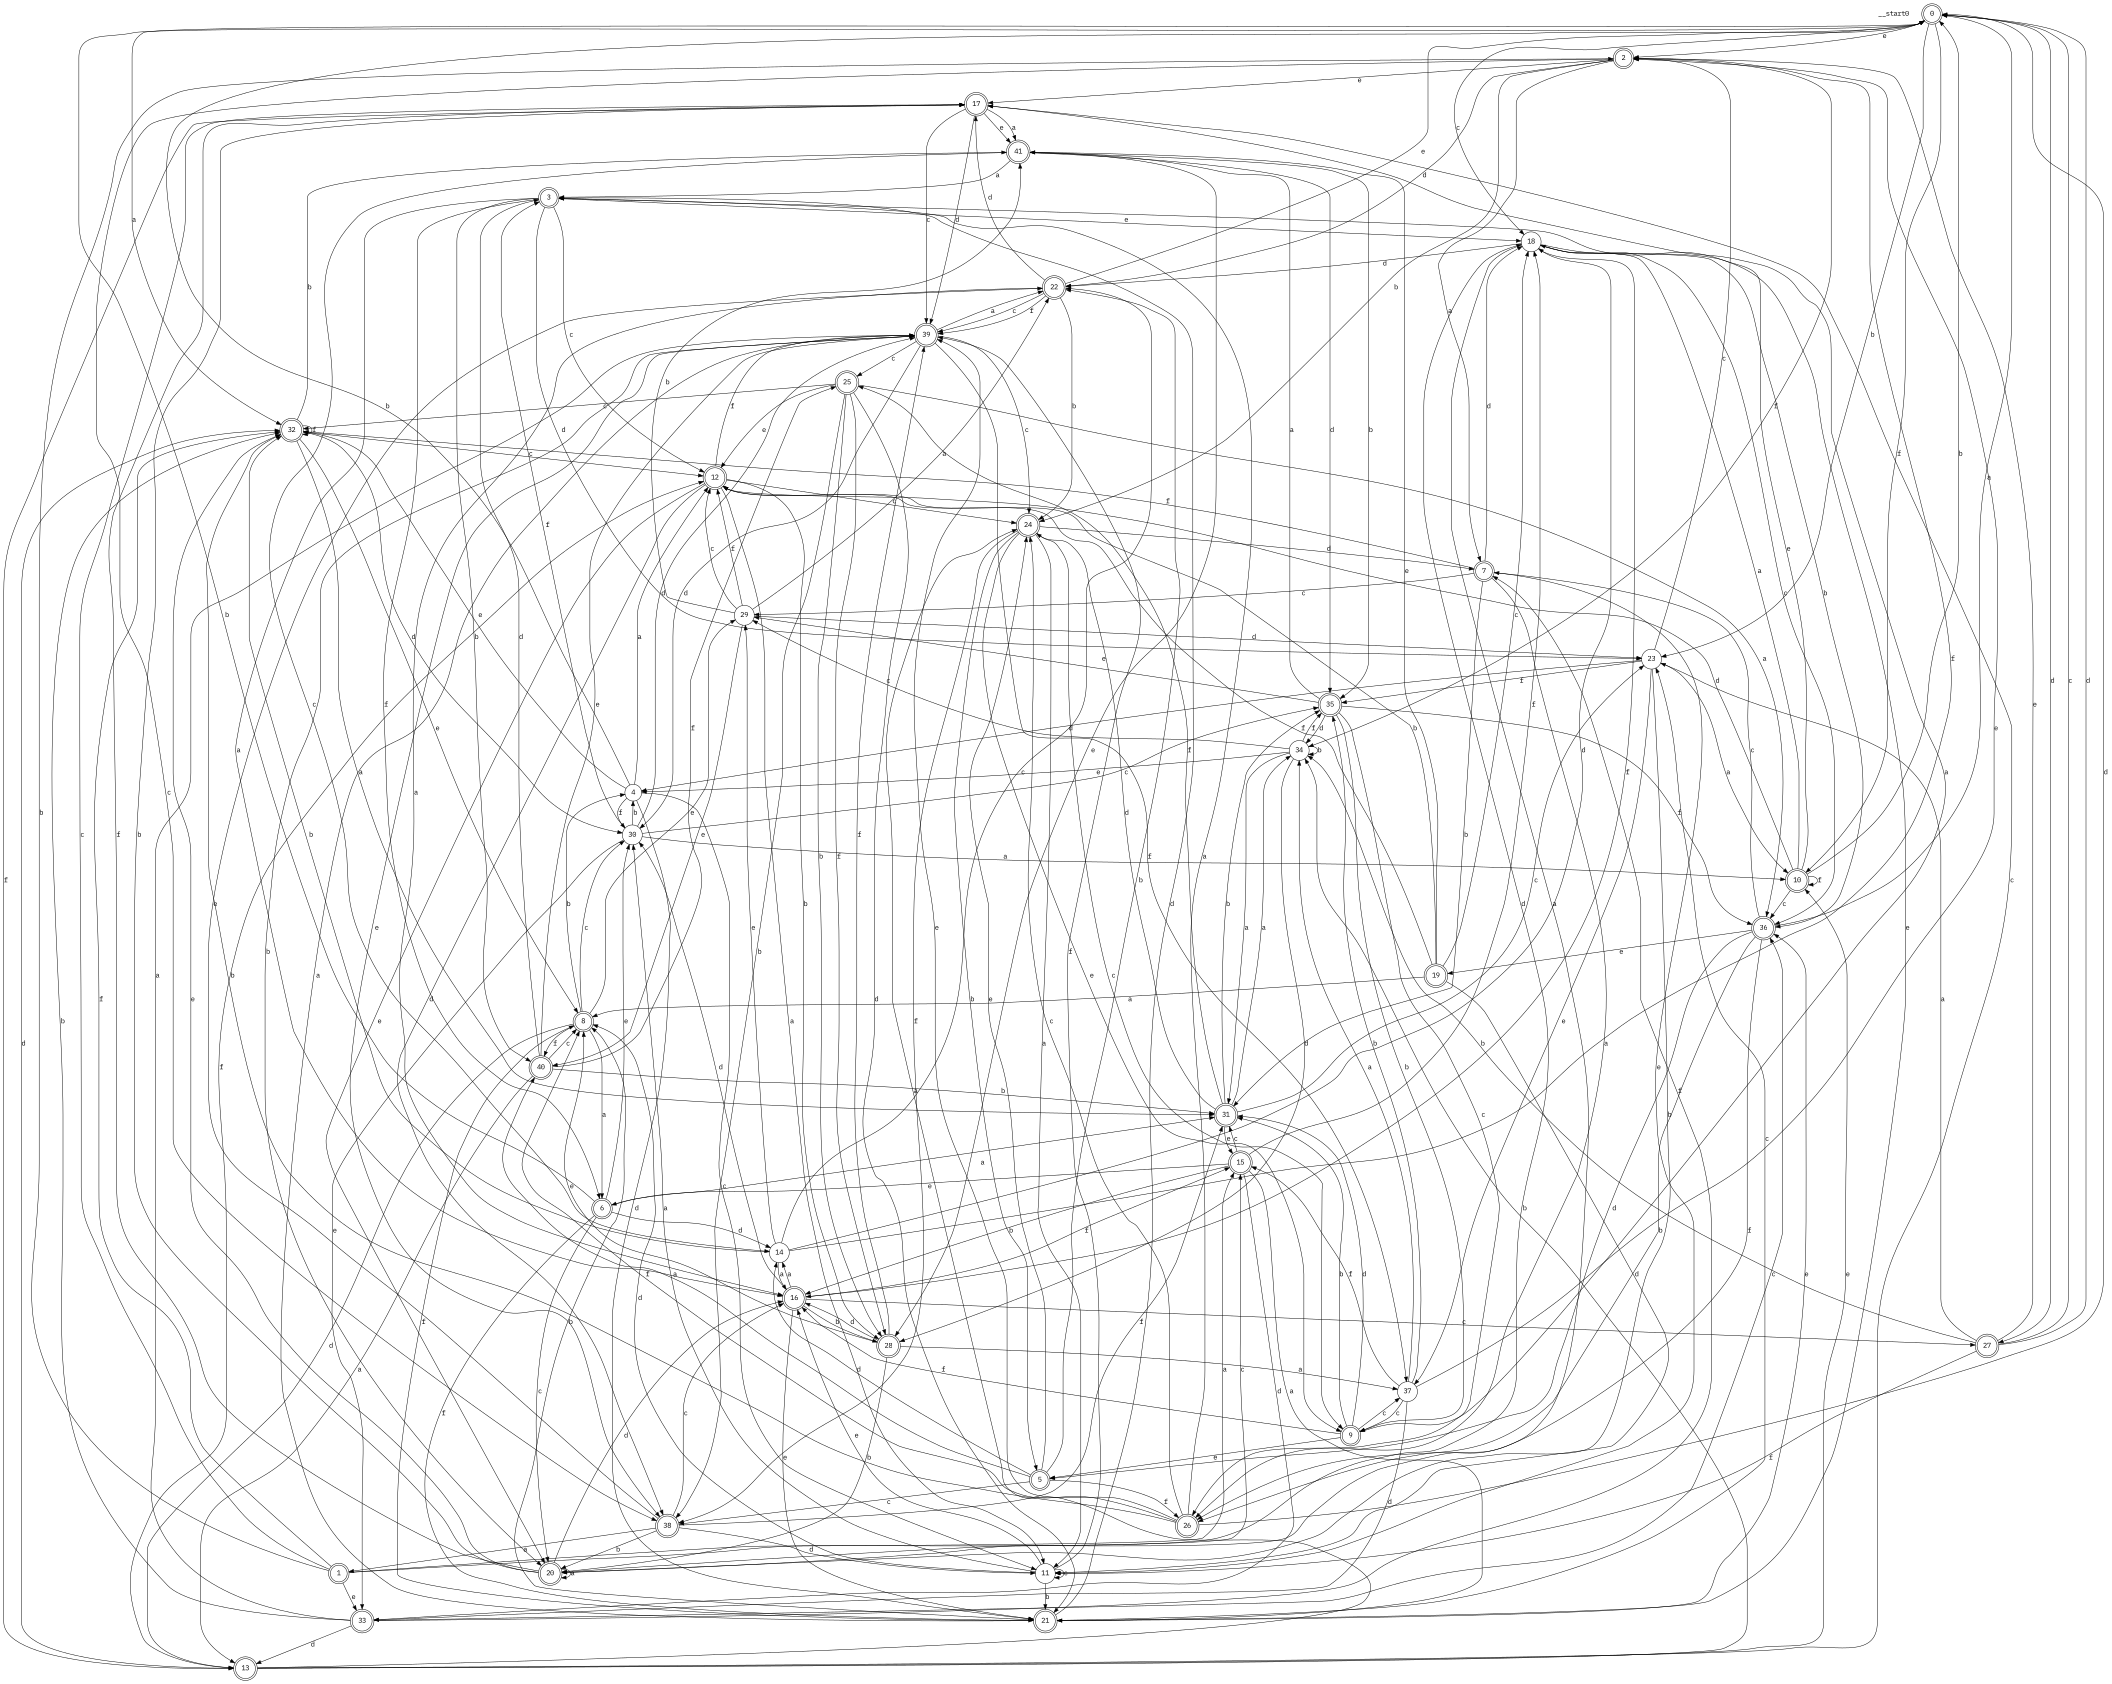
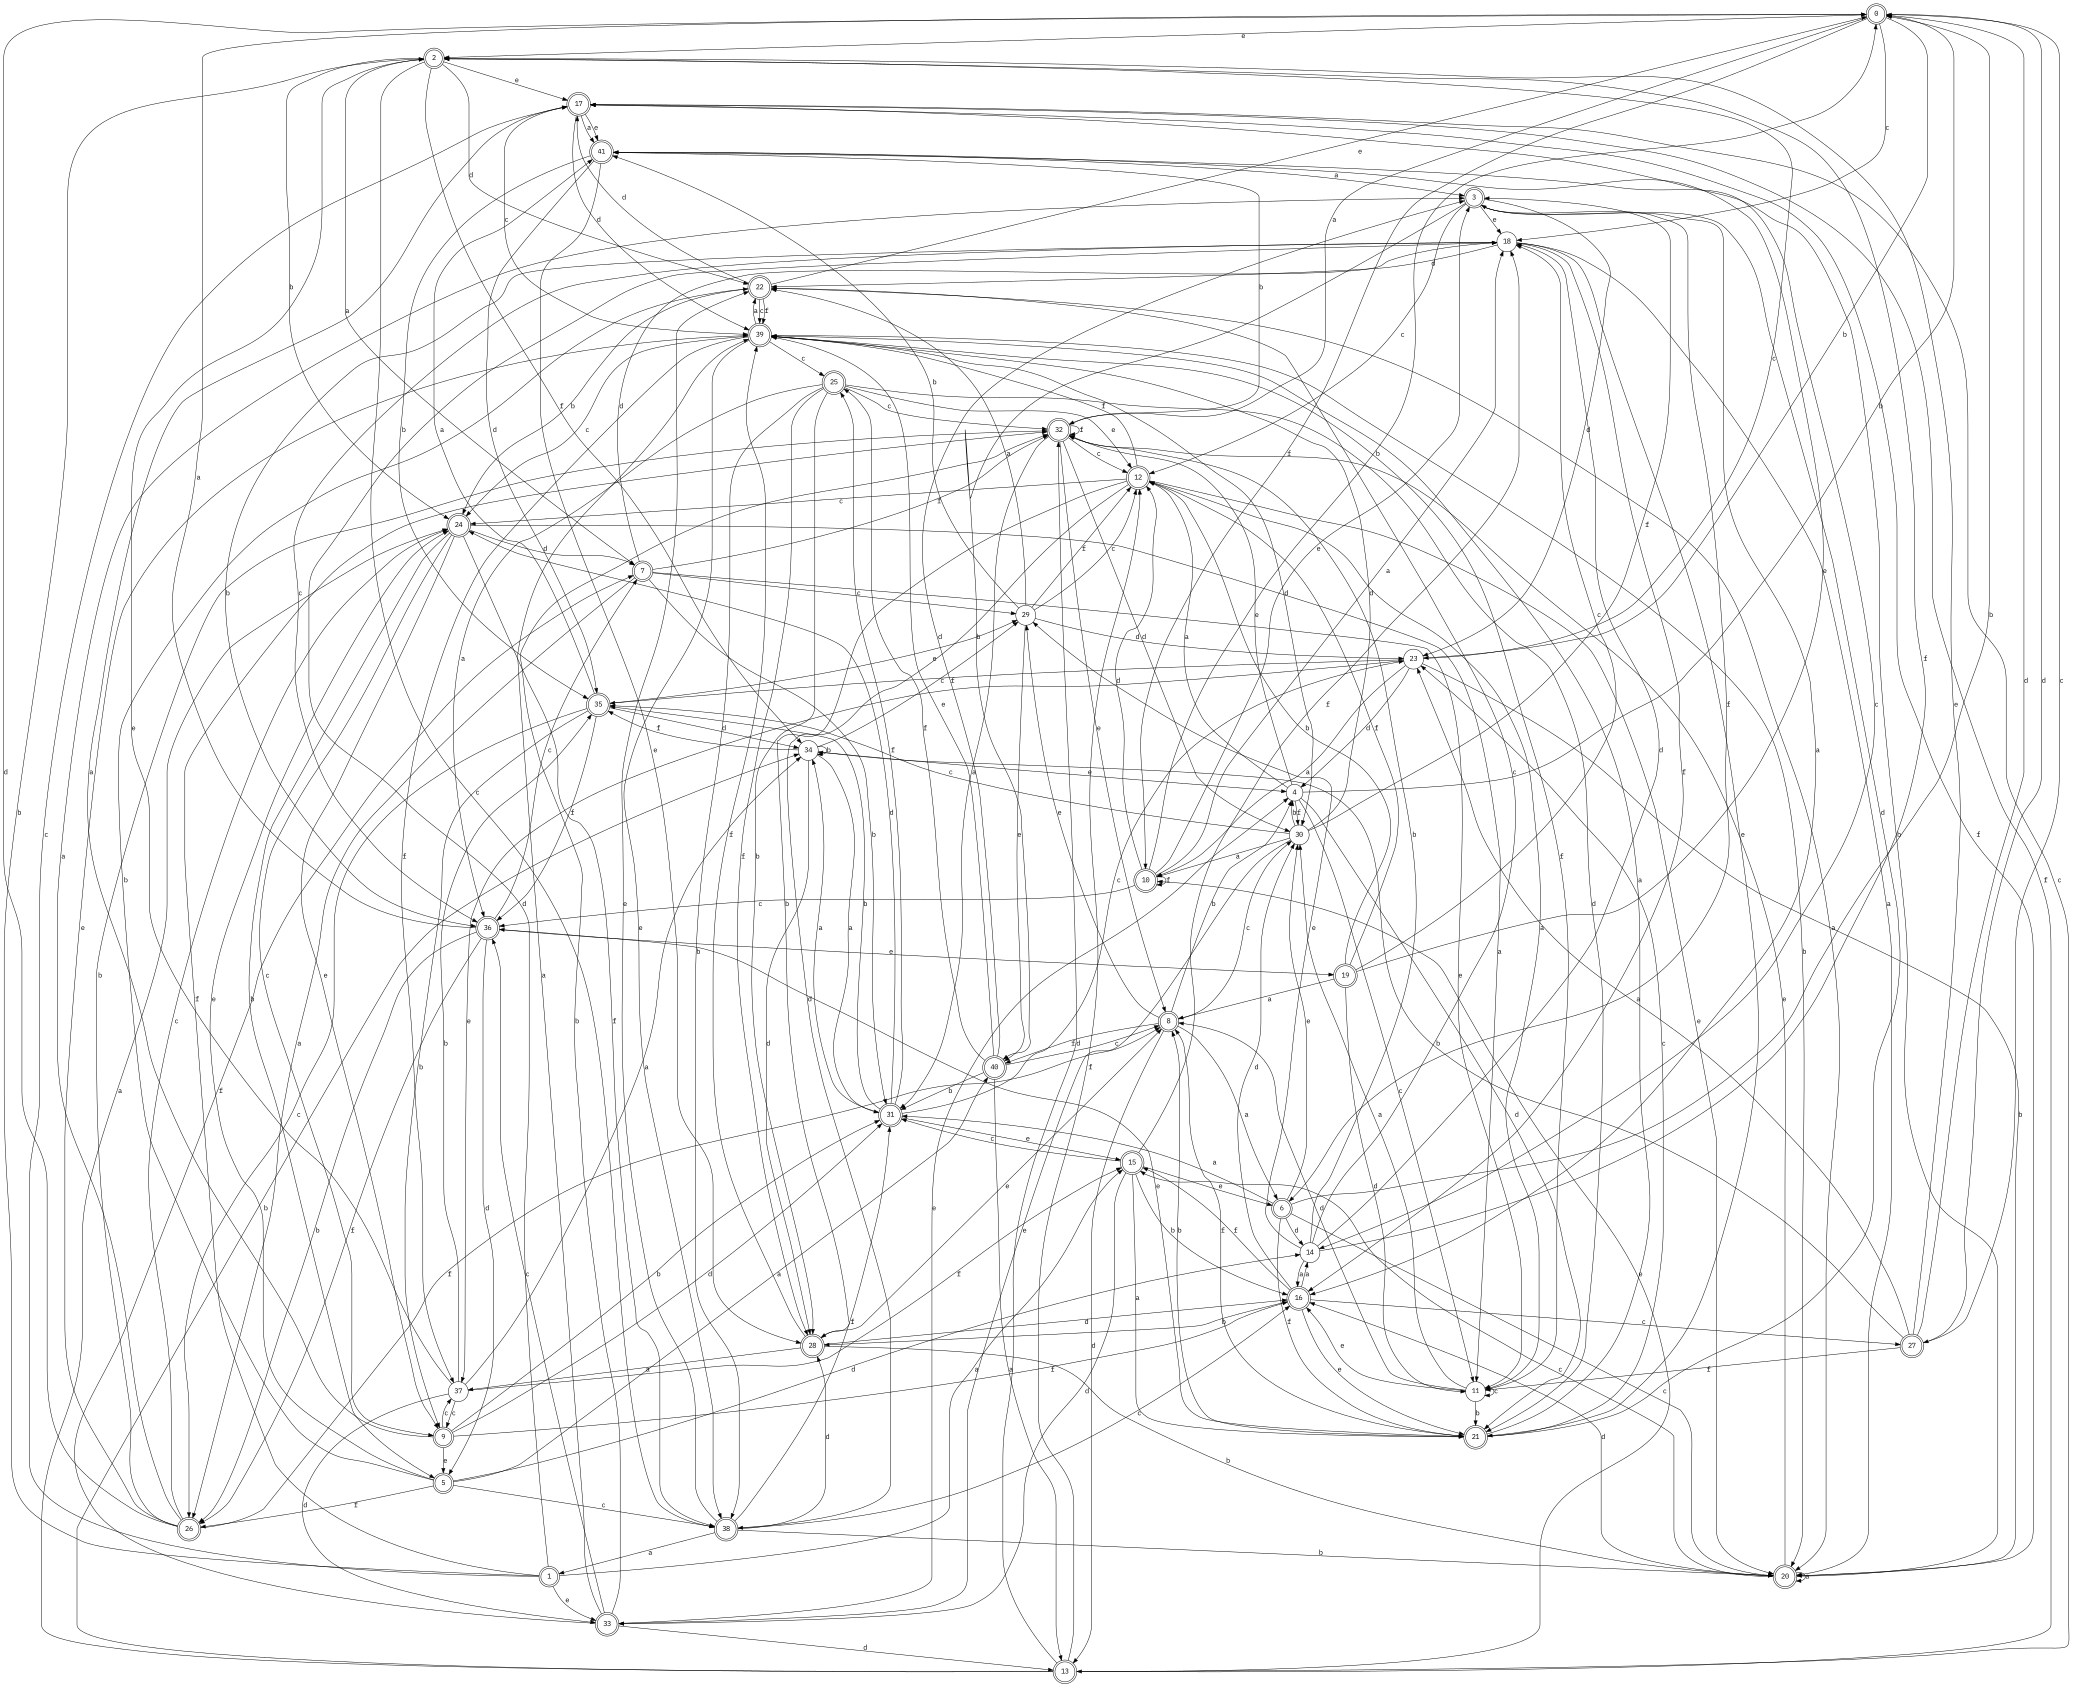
node "__start0": removed
edge "22" -> "16": now "22" -> "20"
edge "33" -> "4": added, label "e"
edge "38" -> "11": now "38" -> "28"
